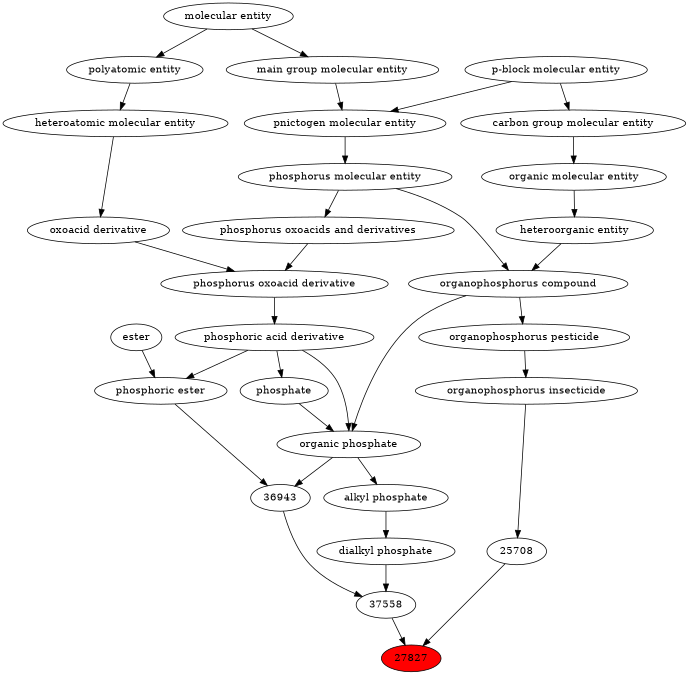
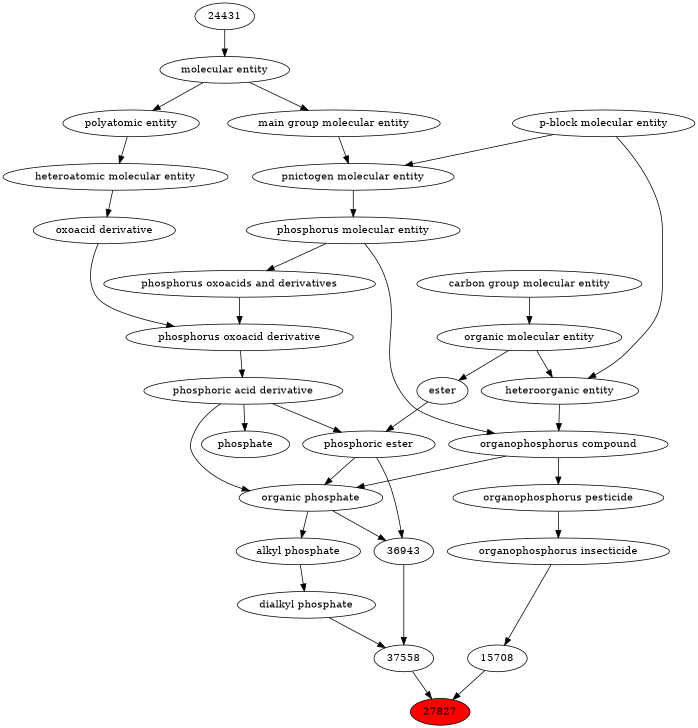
node "24431": added
edge "p-block molecular entity" -> "carbon group molecular entity": now "p-block molecular entity" -> "heteroorganic entity"
edge "organic molecular entity" -> "ester": added
edge "phosphate" -> "organic phosphate": now "phosphoric ester" -> "organic phosphate"
node "25708": label "25708" -> "15708"
